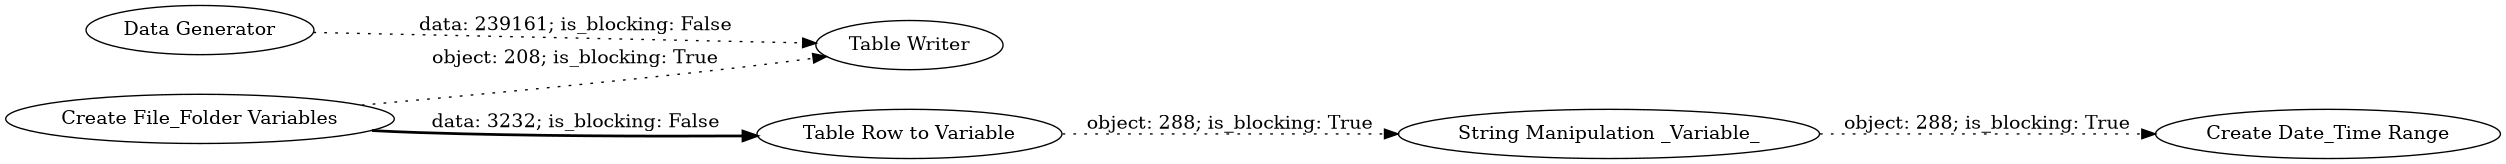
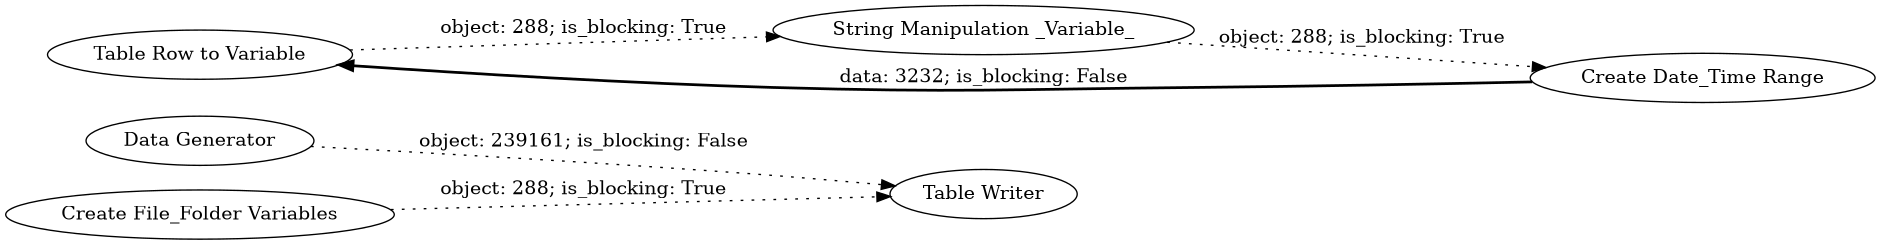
edge "Data Generator" -> "Table Writer": label "data: 239161; is_blocking: False" -> "object: 239161; is_blocking: False"
edge "Create File_Folder Variables" -> "Table Writer": label "object: 208; is_blocking: True" -> "object: 288; is_blocking: True"
edge "Create File_Folder Variables" -> "Table Row to Variable": now "Create Date_Time Range" -> "Table Row to Variable"
